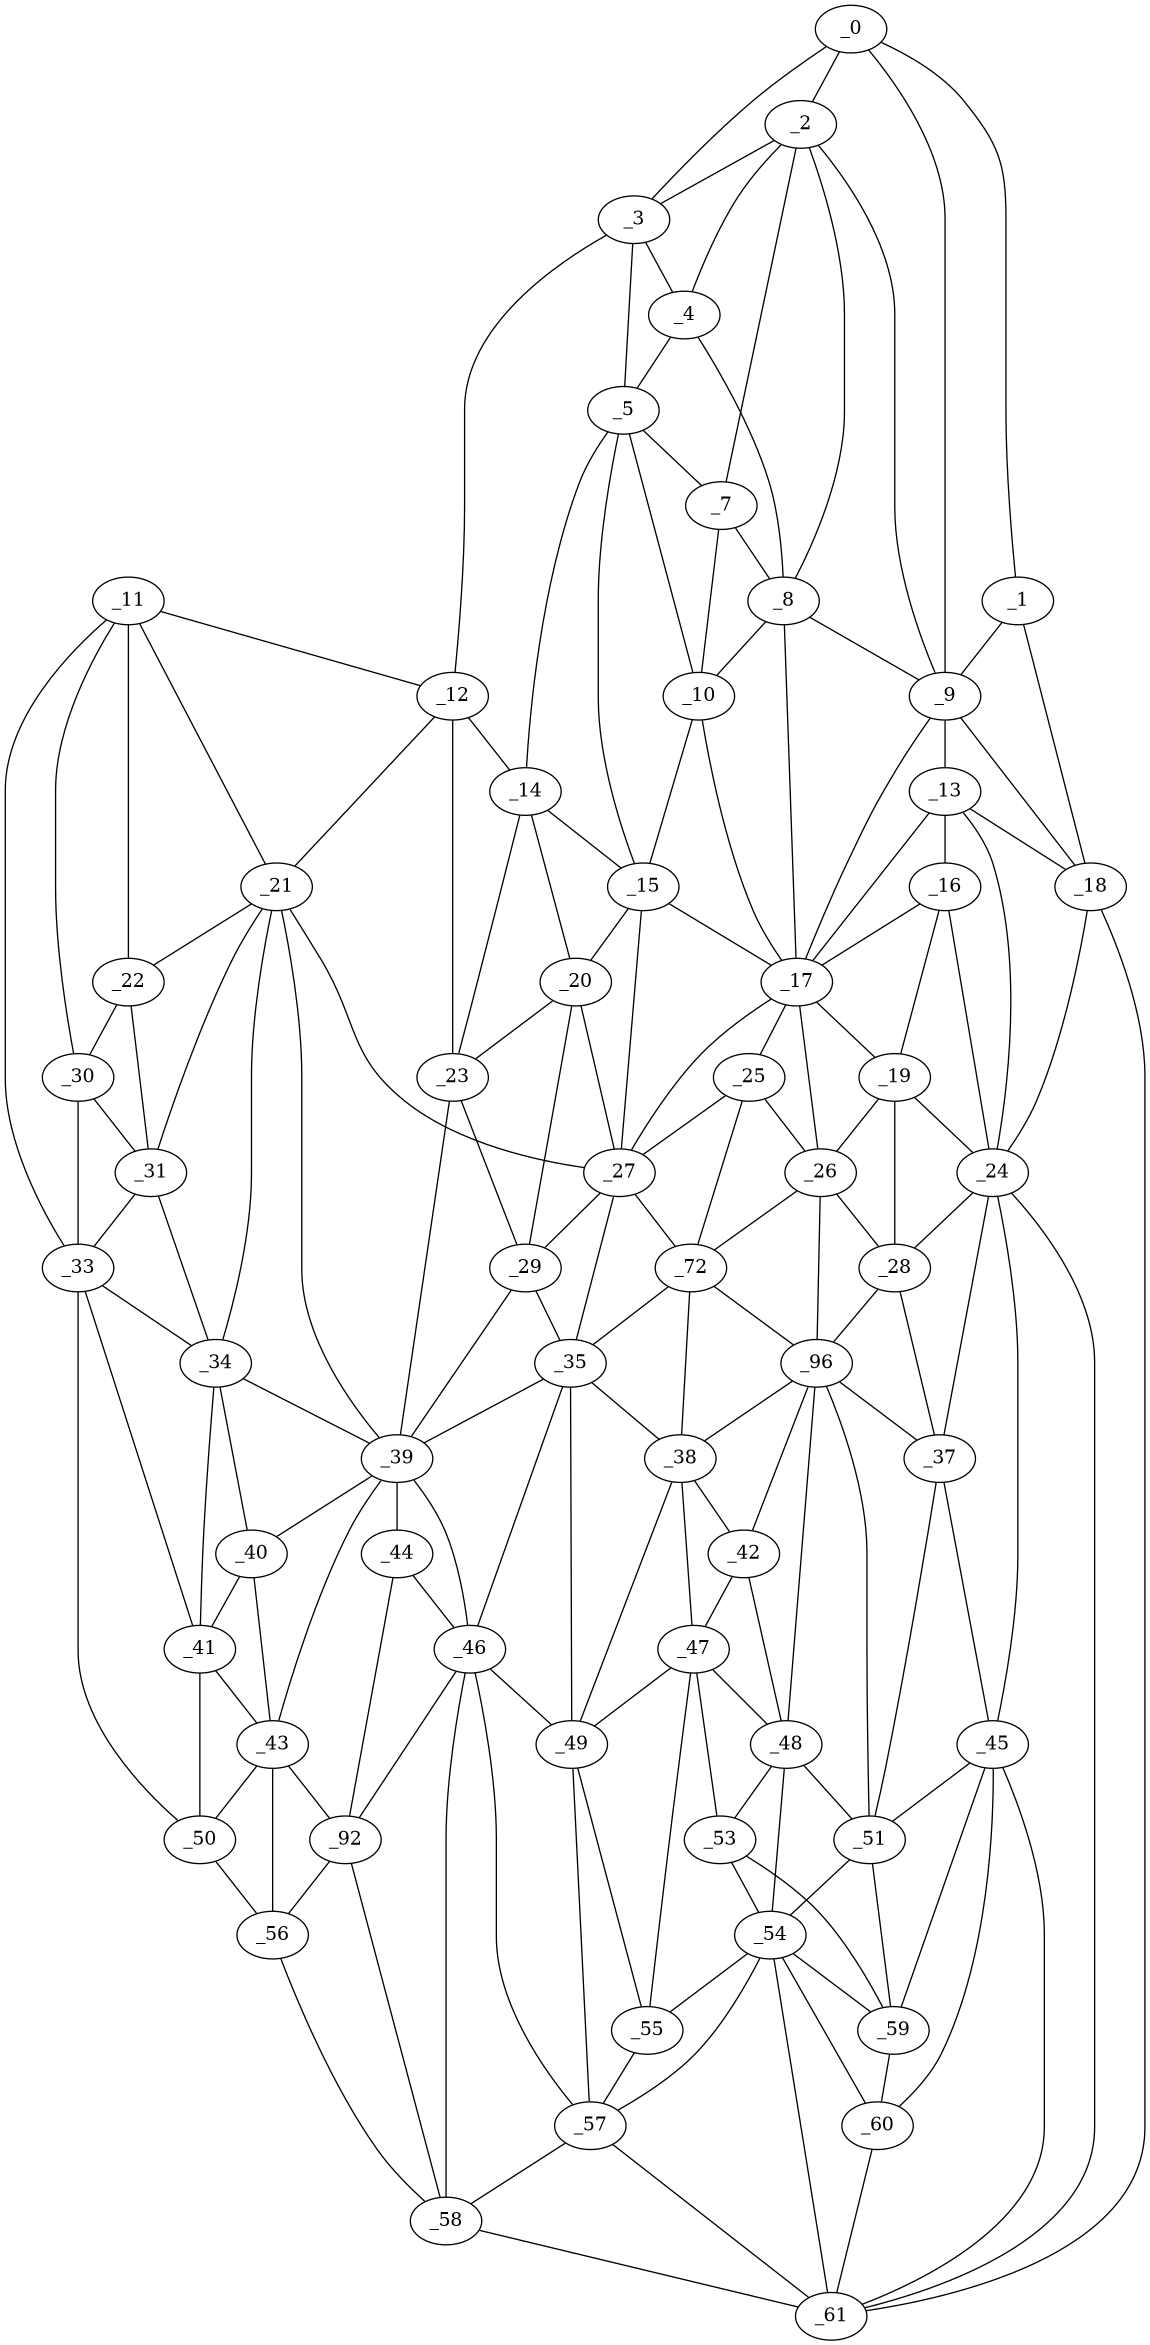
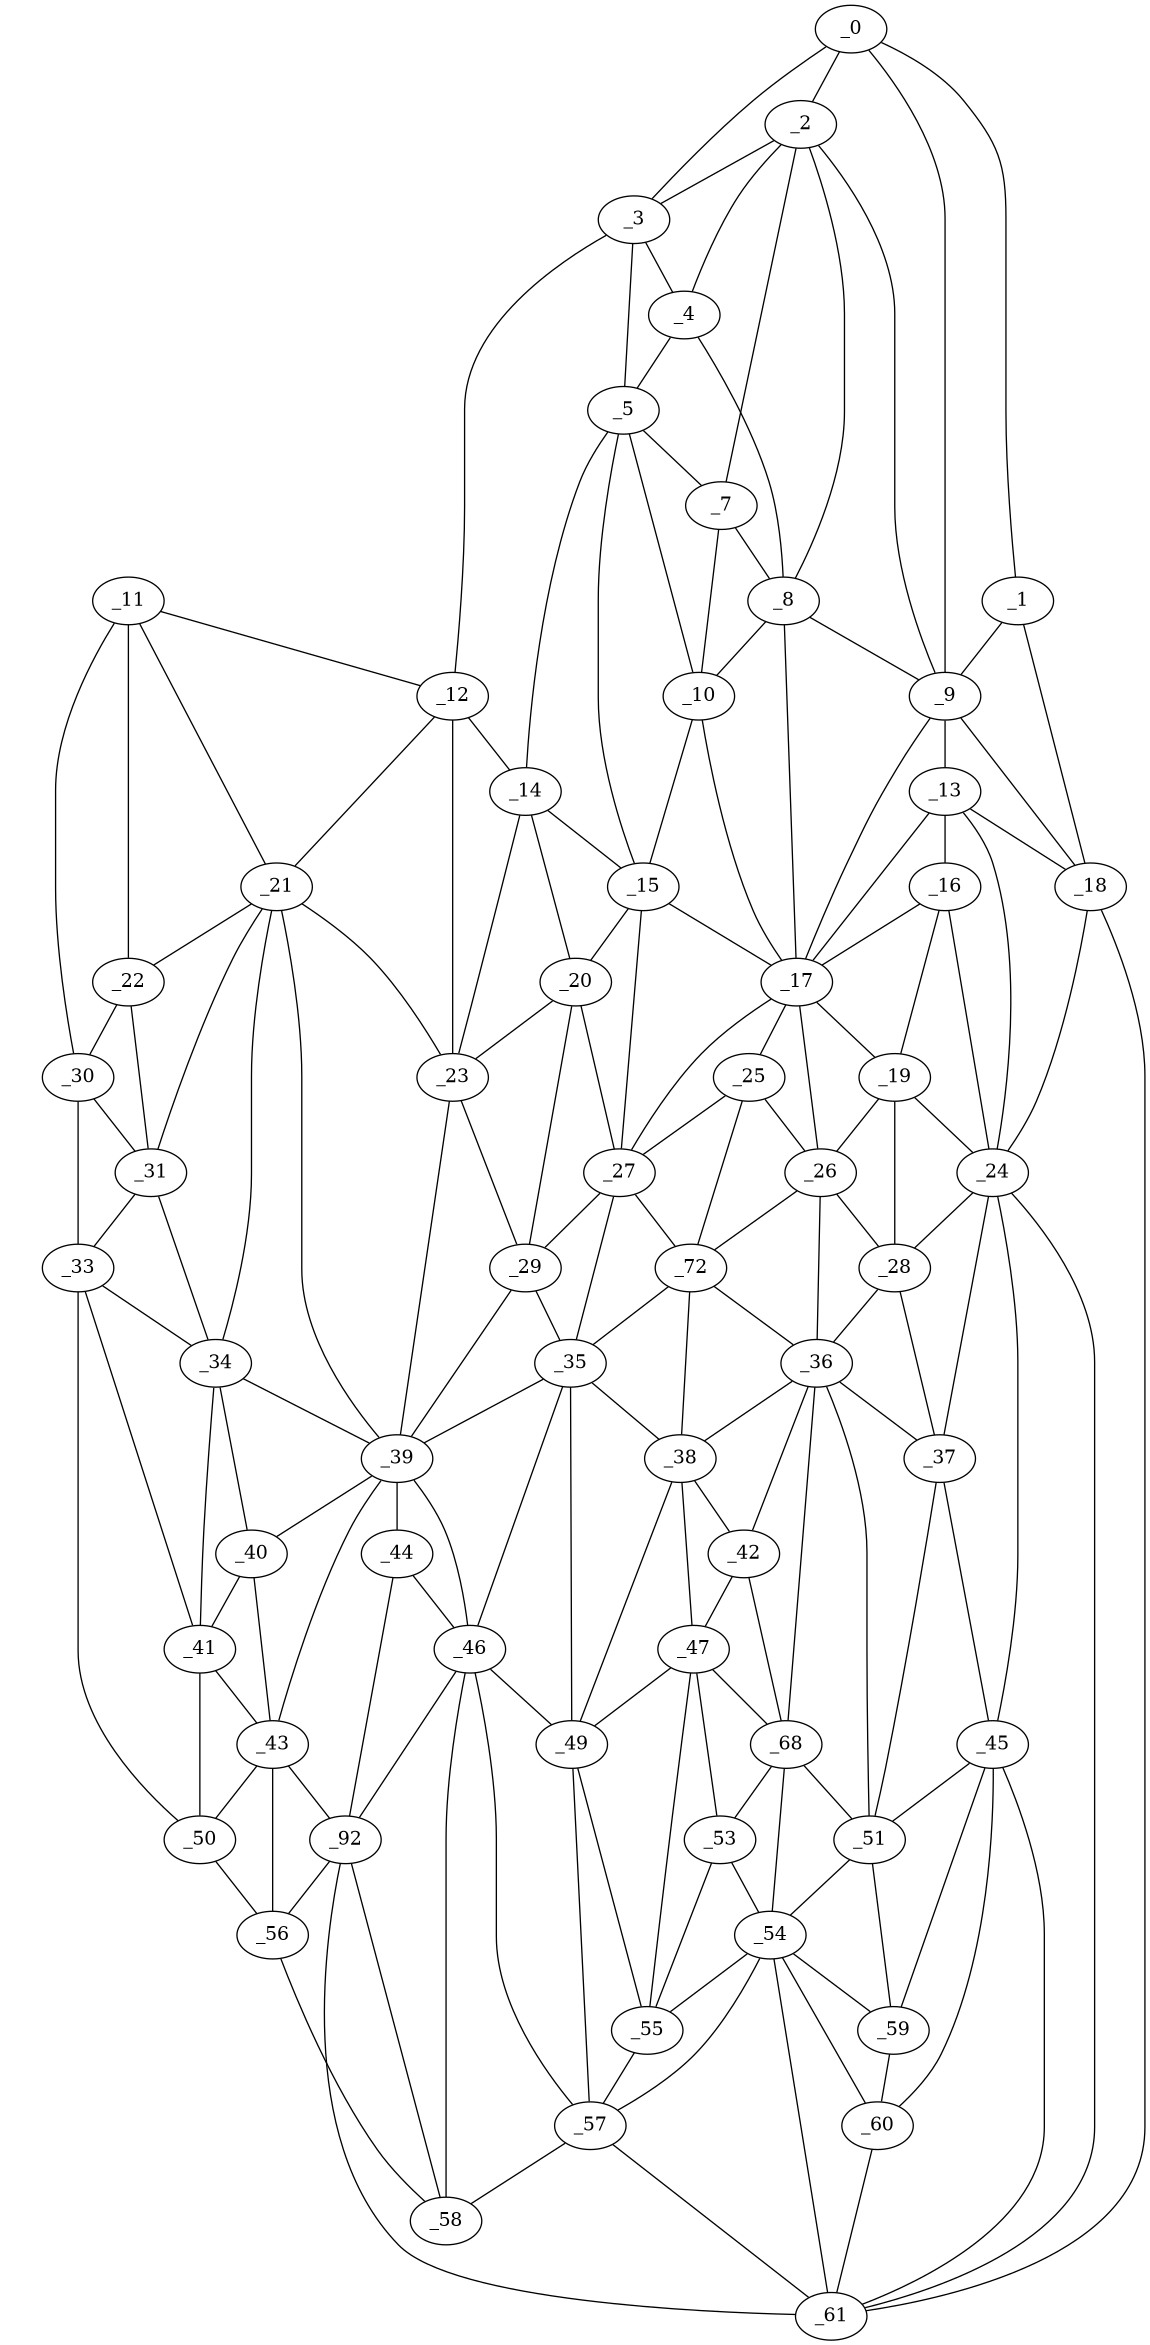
edge "_11" -- "_33": removed
edge "_21" -- "_27": now "_21" -- "_23"
node "_96": label "_96" -> "_36"
node "_48": label "_48" -> "_68"
edge "_53" -- "_59": now "_53" -- "_55"
edge "_58" -- "_61": now "_92" -- "_61"
